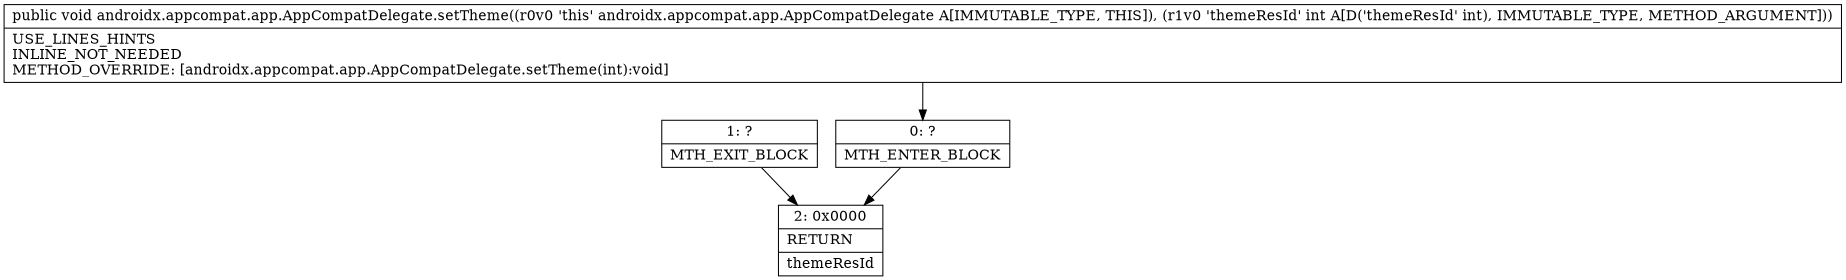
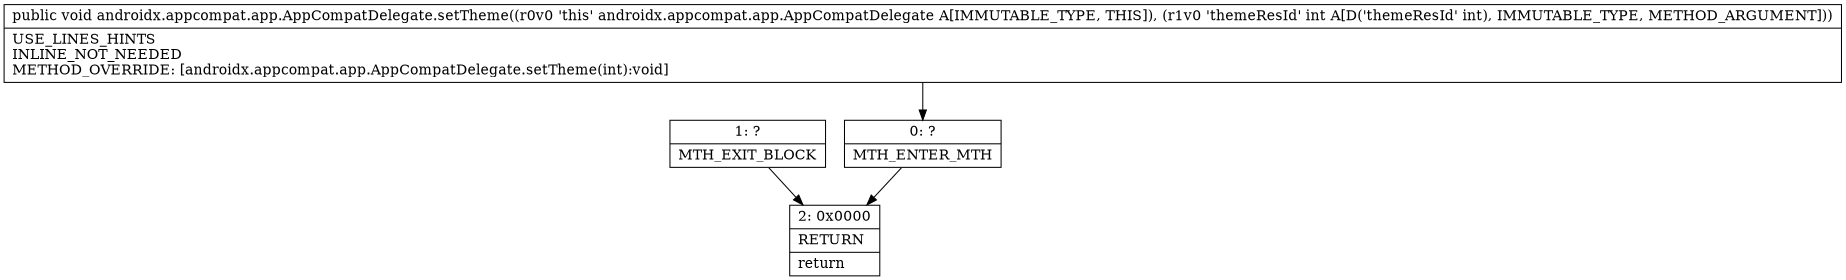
node "0: ?": text "MTH_ENTER_BLOCK" -> "MTH_ENTER_MTH"
node "2: 0x0000": text "themeResId" -> "return"
